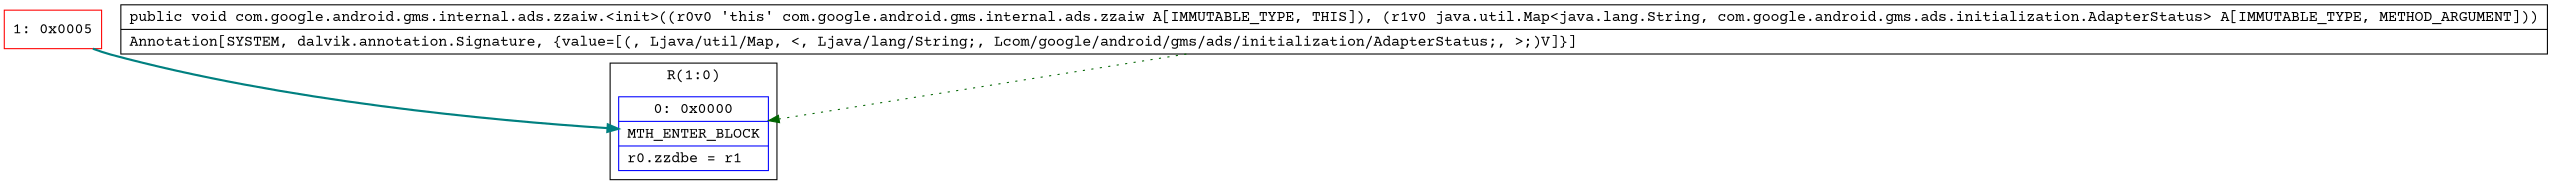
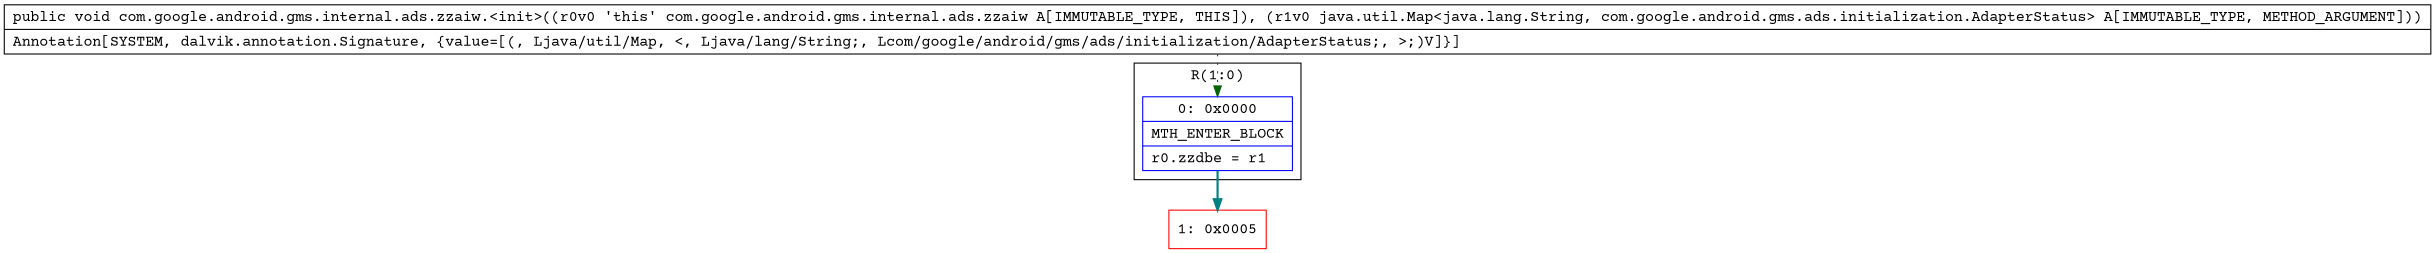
edge "1: 0x0005" -> "0: 0x0000": reversed
